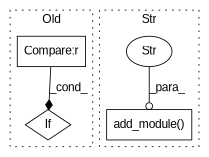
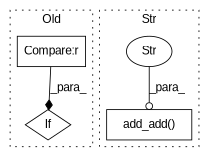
edge "Compare:r" -> "If": label "_cond_" -> "_para_"
node "add_module()": label "add_module()" -> "add_add()"
